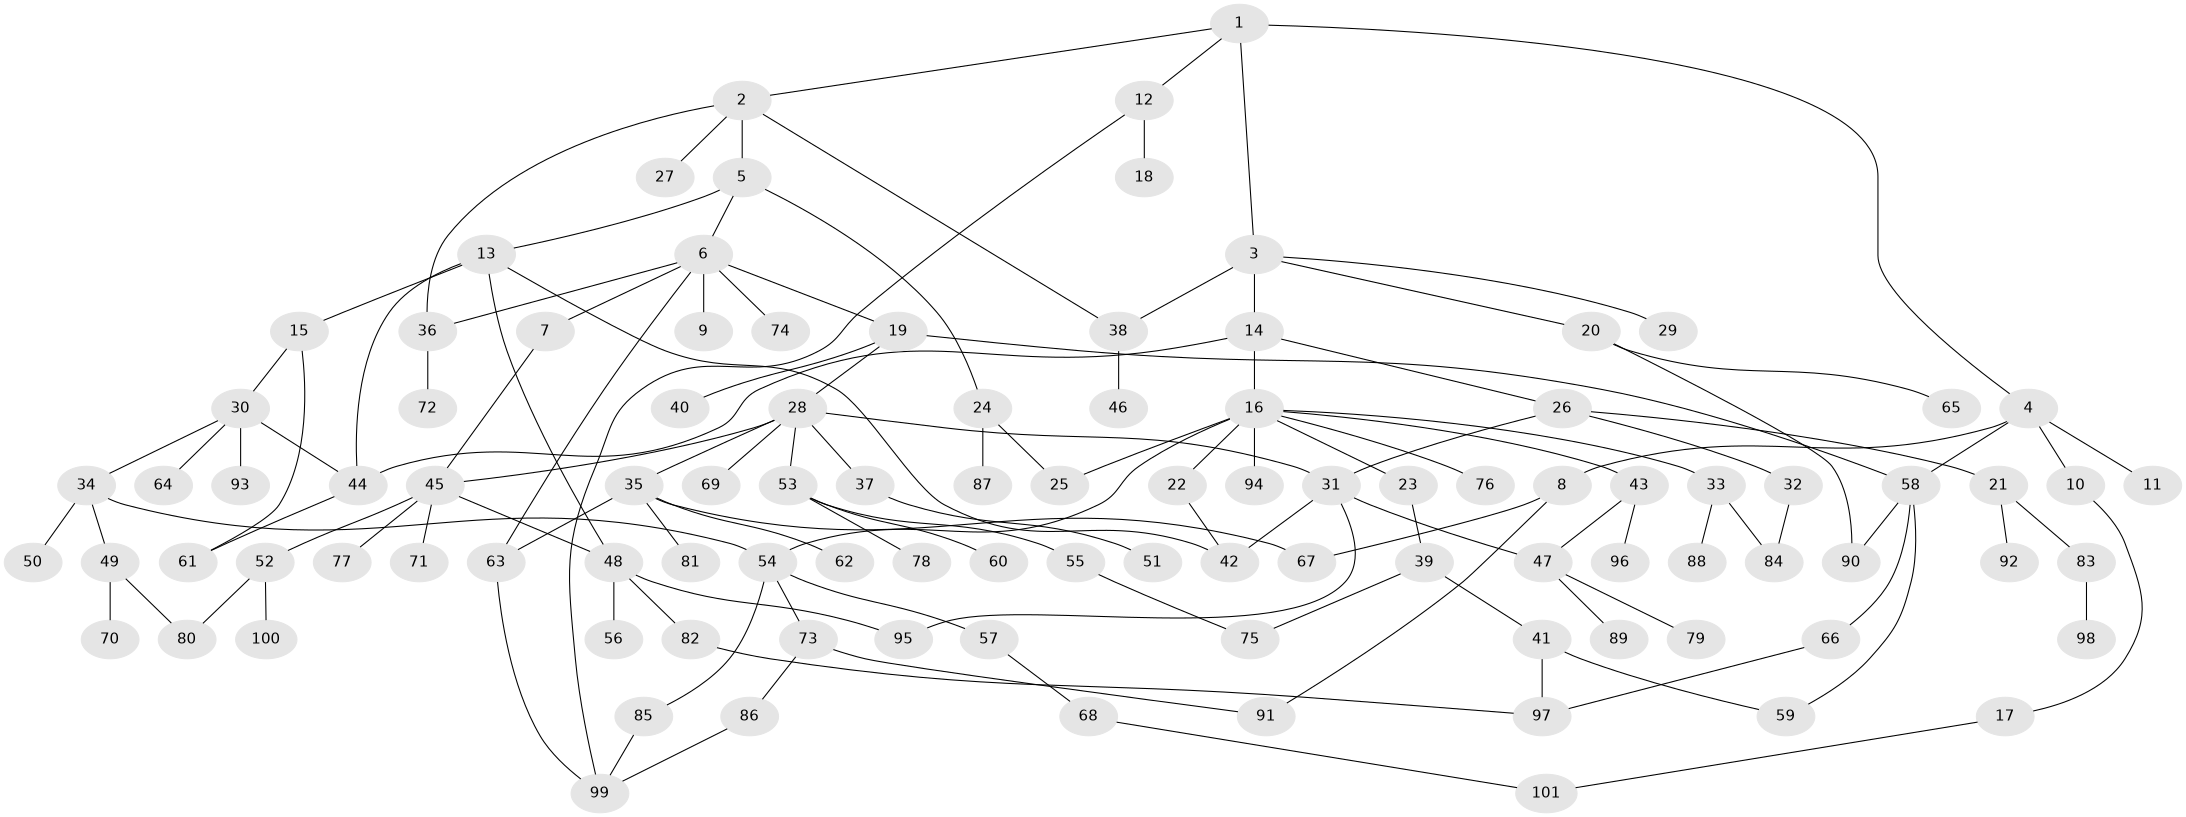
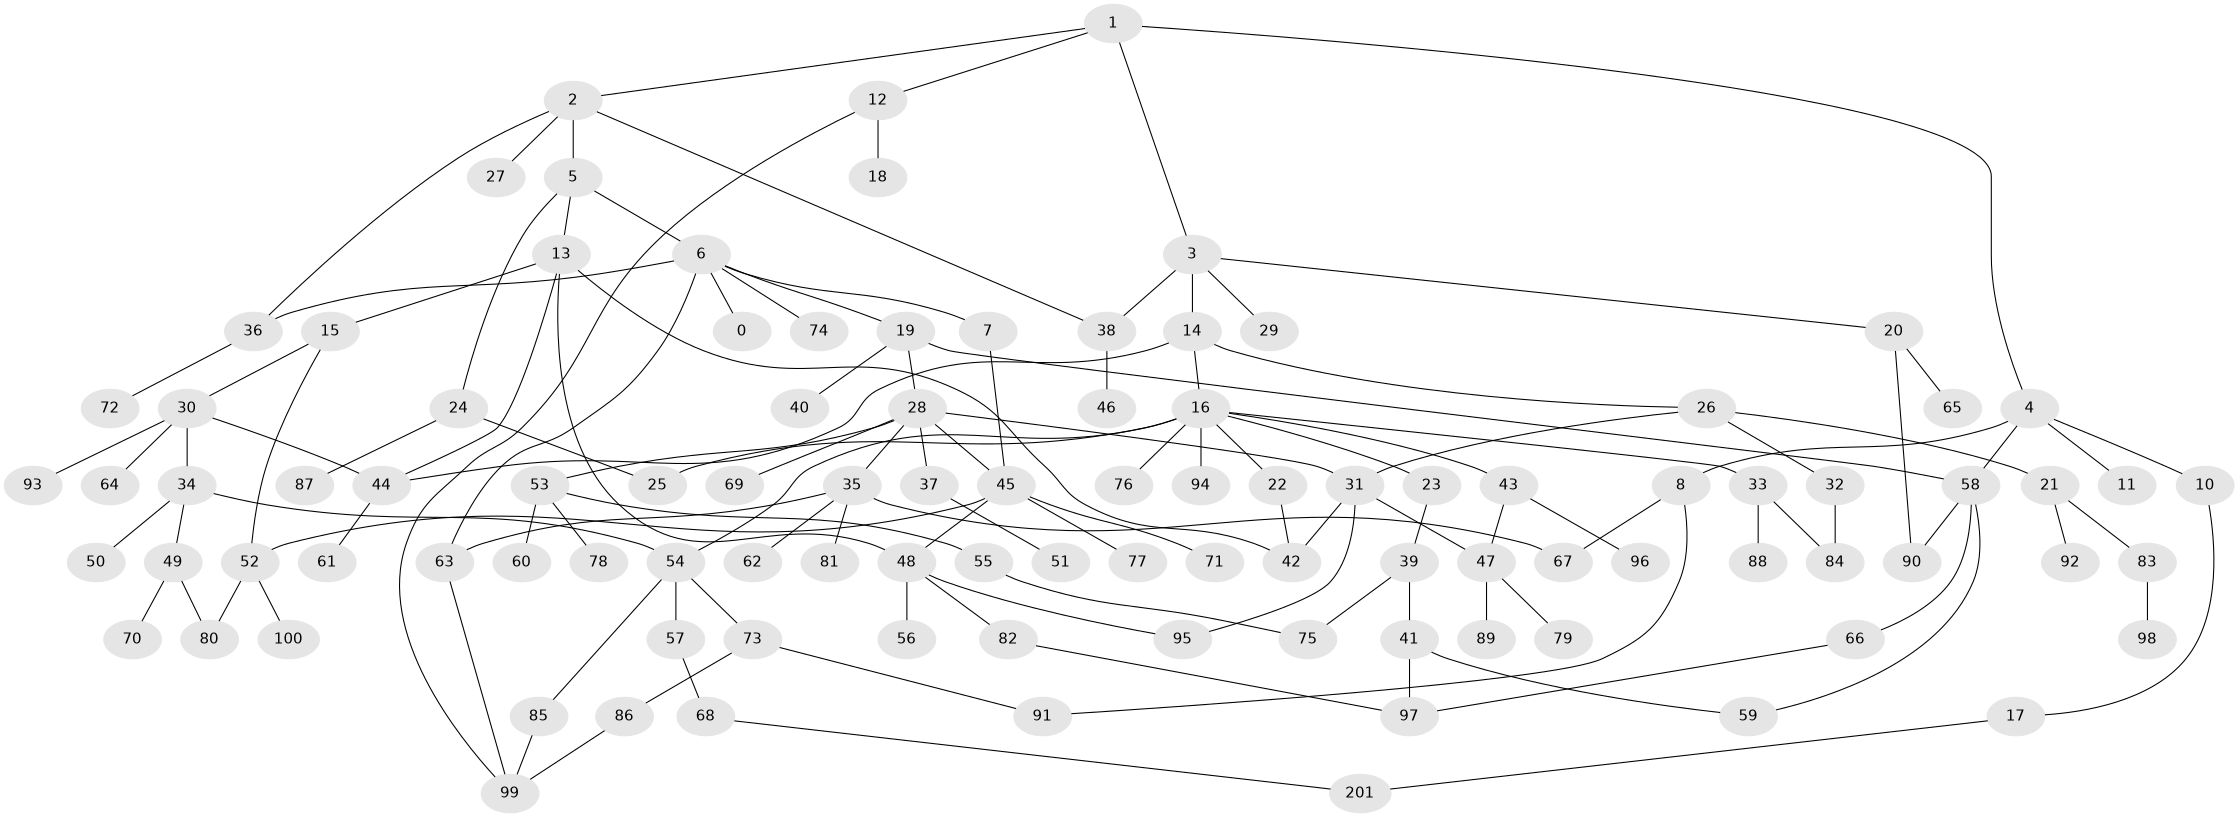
node "9": label "9" -> "0"
edge "15" -- "61": now "15" -- "52"
node "101": label "101" -> "201"
